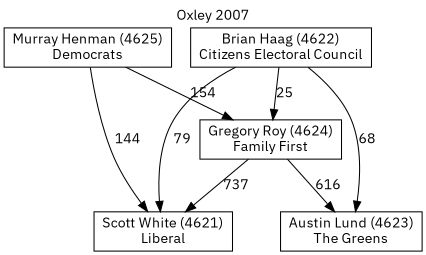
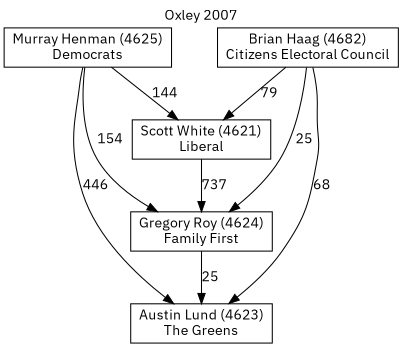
node "Brian Haag (4622) Citizens Electoral Council": label "Brian Haag (4622) Citizens Electoral Council" -> "Brian Haag (4682) Citizens Electoral Council"
edge "Gregory Roy (4624) Family First" -> "Scott White (4621) Liberal": reversed
edge "Gregory Roy (4624) Family First" -> "Austin Lund (4623) The Greens": label "616" -> "25"
edge "Murray Henman (4625) Democrats" -> "Austin Lund (4623) The Greens": added, label "446"
